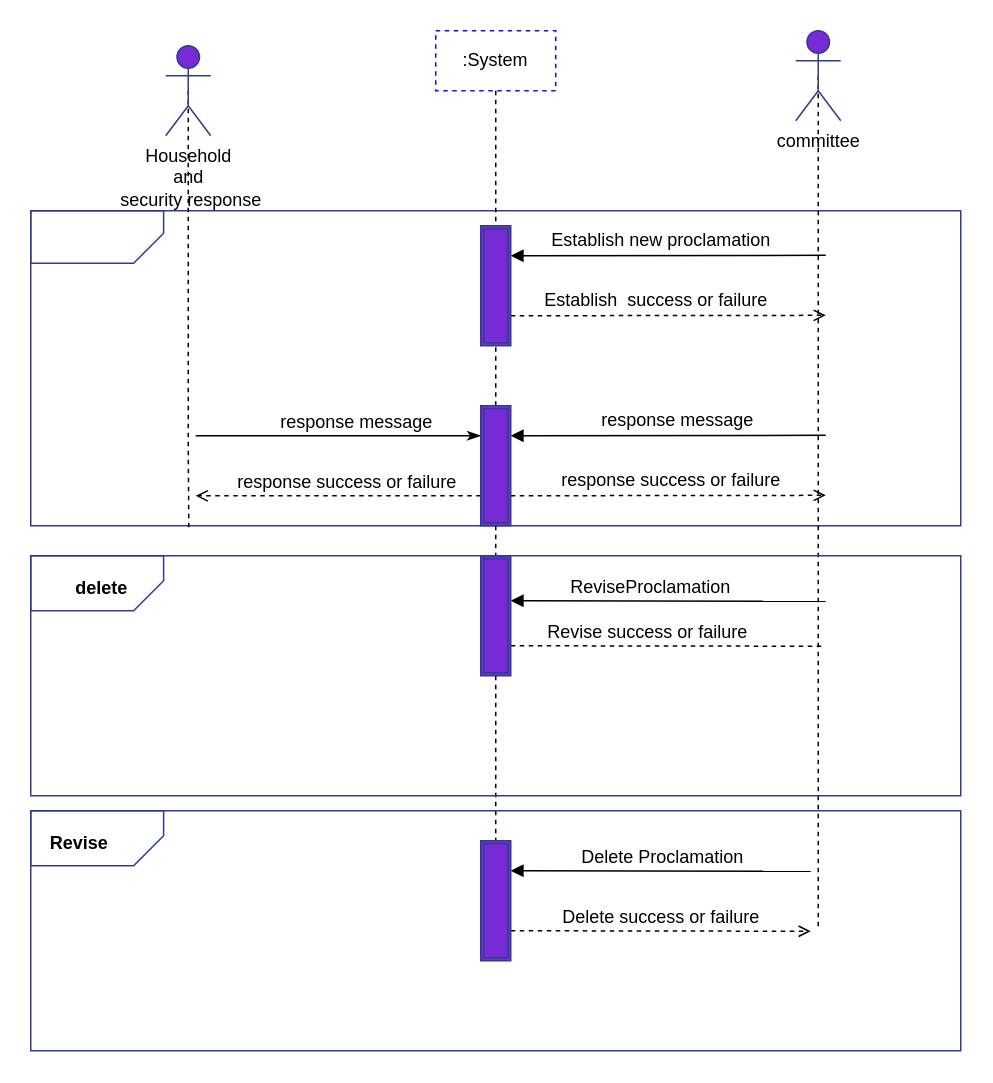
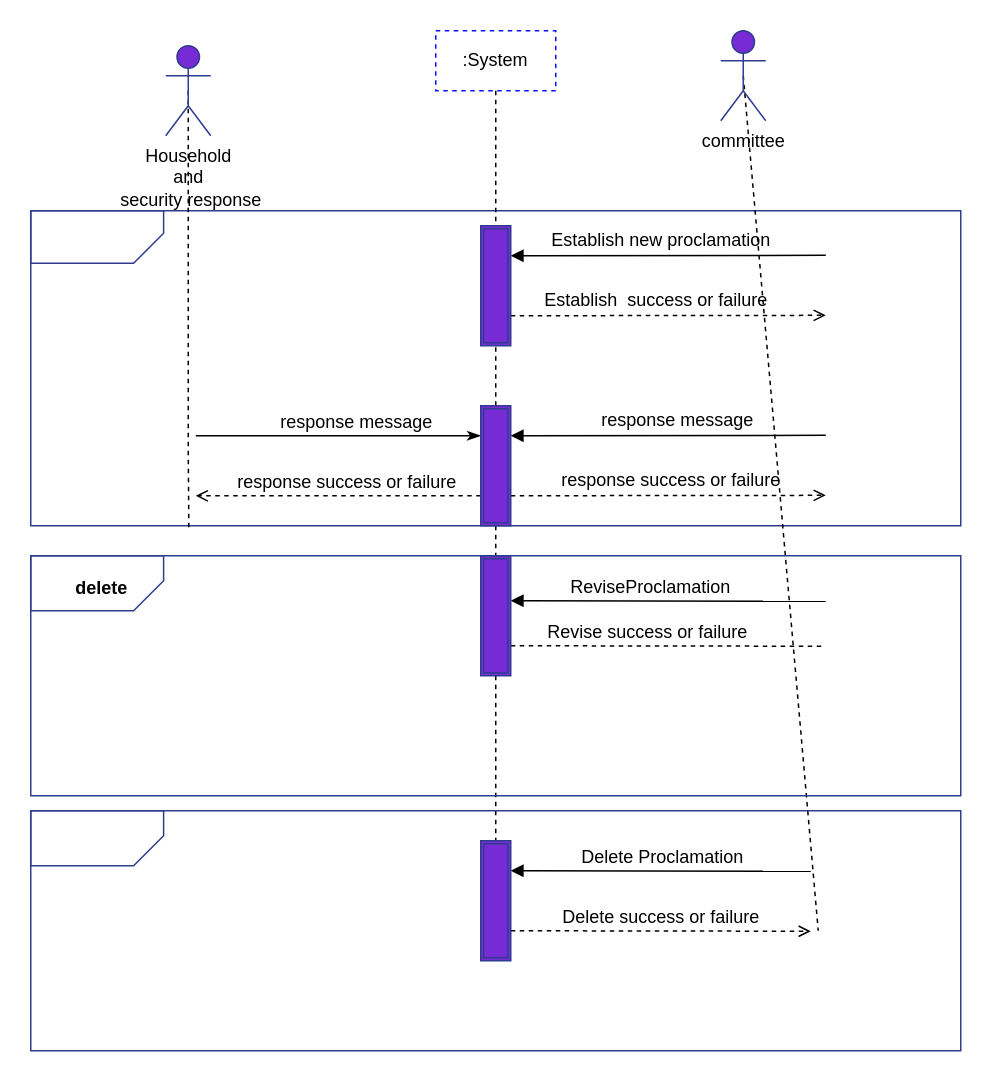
node "committee": moved (818, 76) -> (743, 76)
node "Revise": removed
